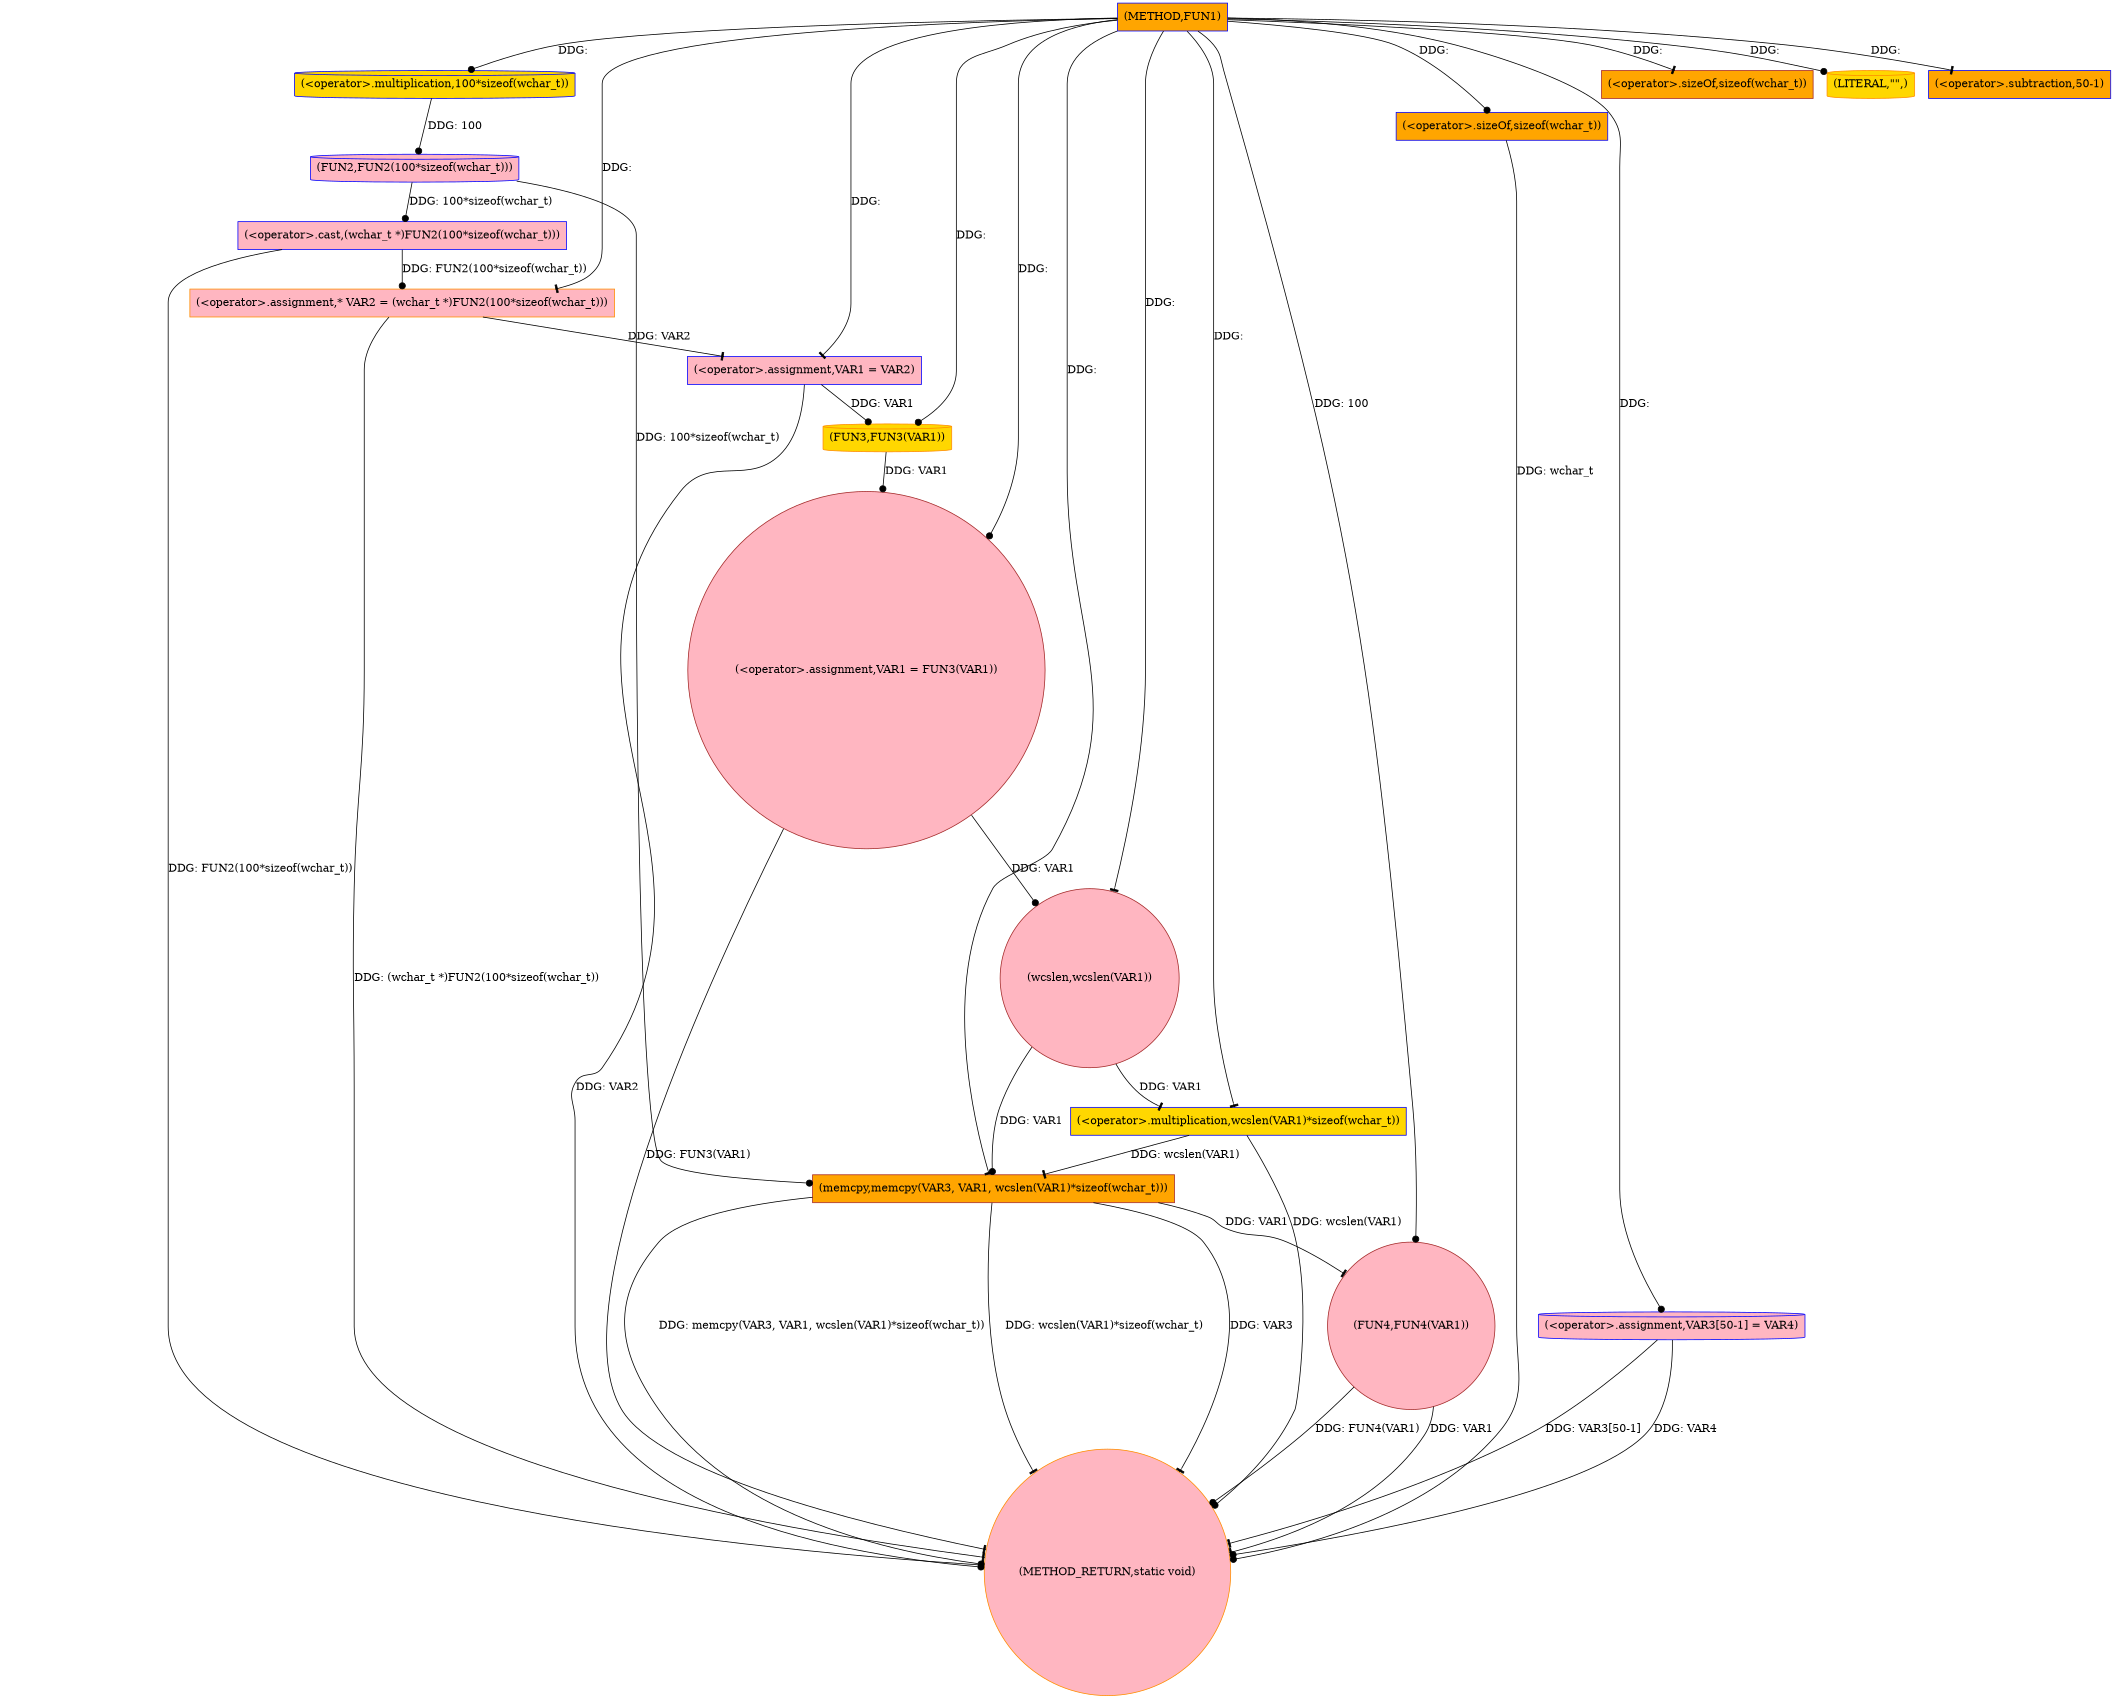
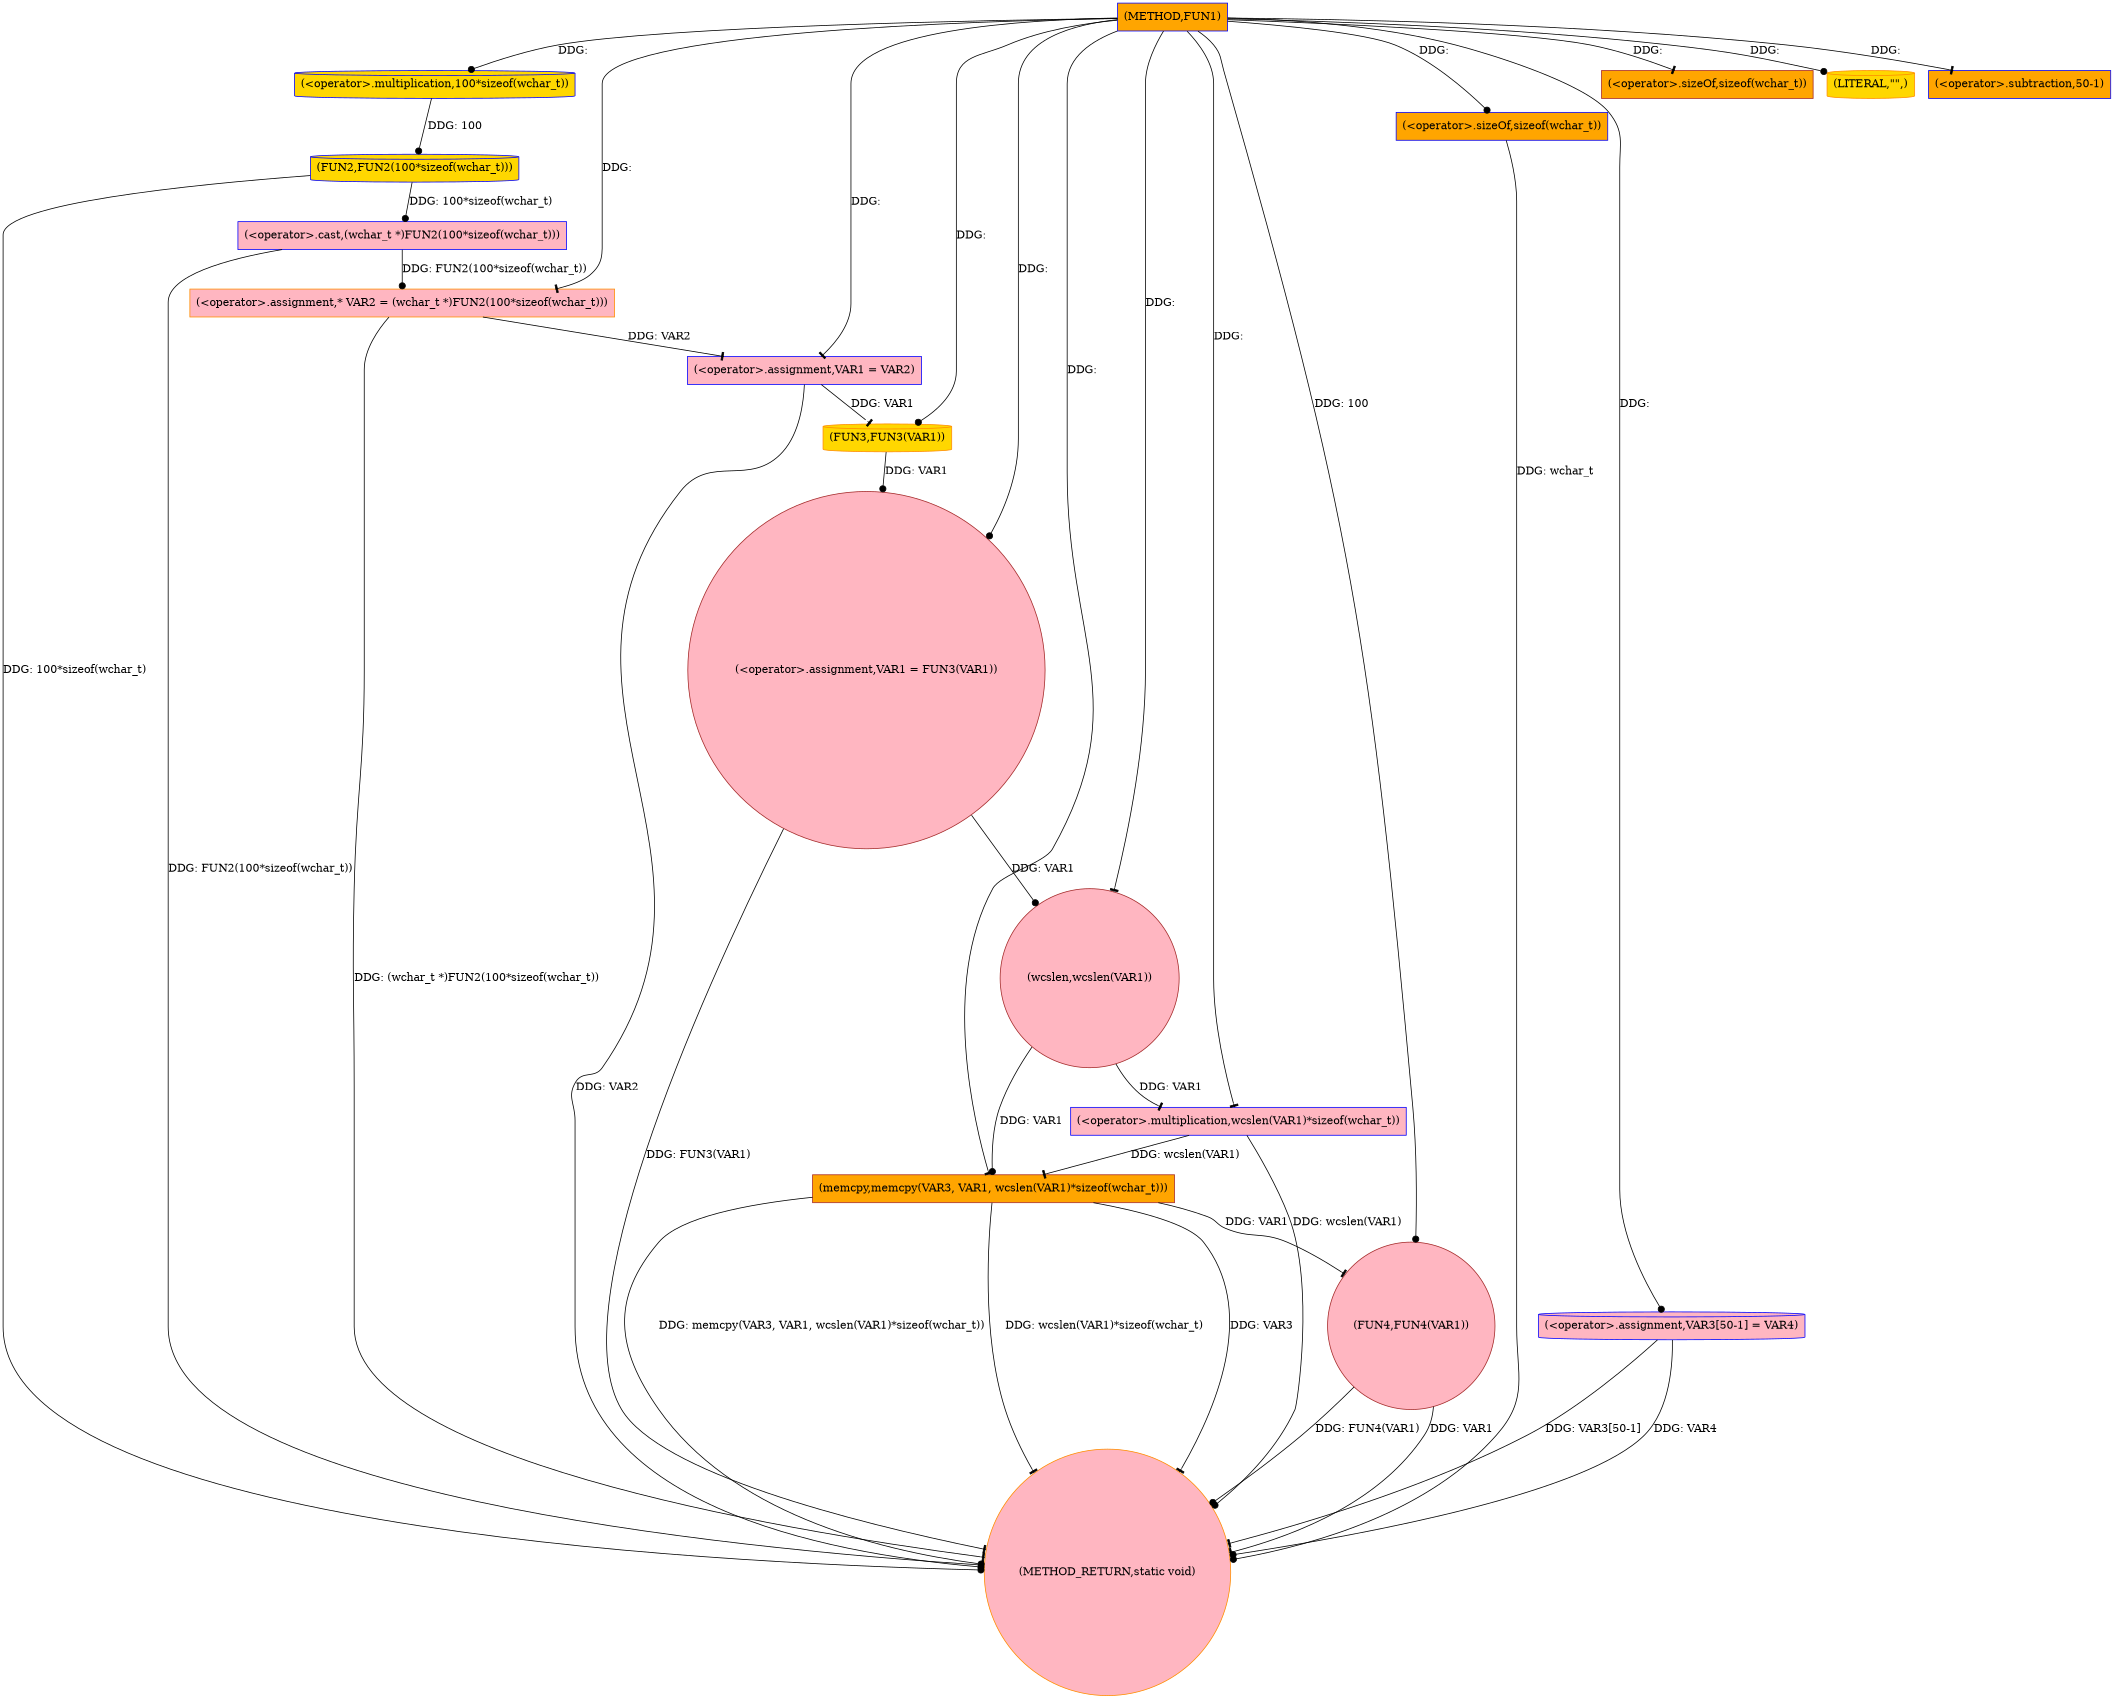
node "(FUN2,FUN2(100*sizeof(wchar_t)))": fillcolor lightpink -> gold
edge "(<operator>.assignment,VAR1 = VAR2)" -> "(FUN3,FUN3(VAR1))": arrowhead dot -> tee
edge "(FUN2,FUN2(100*sizeof(wchar_t)))" -> "(memcpy,memcpy(VAR3, VAR1, wcslen(VAR1)*sizeof(wchar_t)))": now "(FUN2,FUN2(100*sizeof(wchar_t)))" -> "(METHOD_RETURN,static void)"
node "(<operator>.multiplication,wcslen(VAR1)*sizeof(wchar_t))": fillcolor gold -> lightpink
